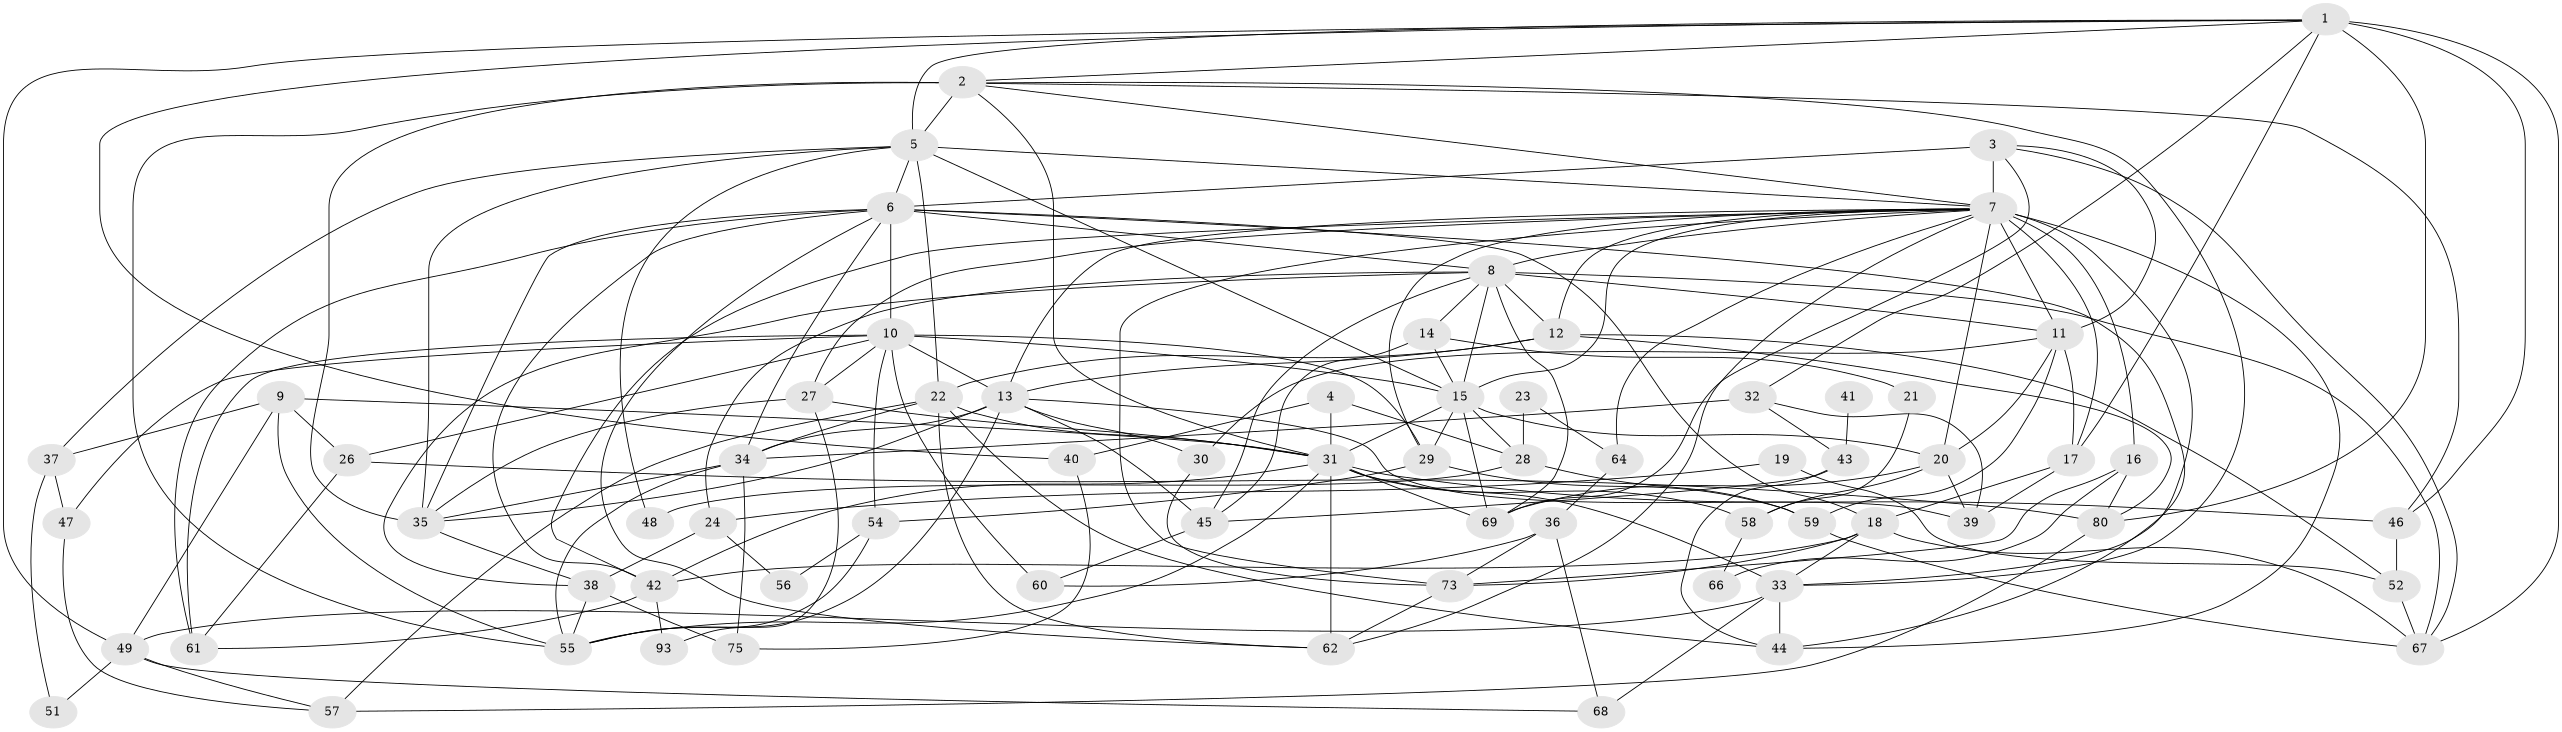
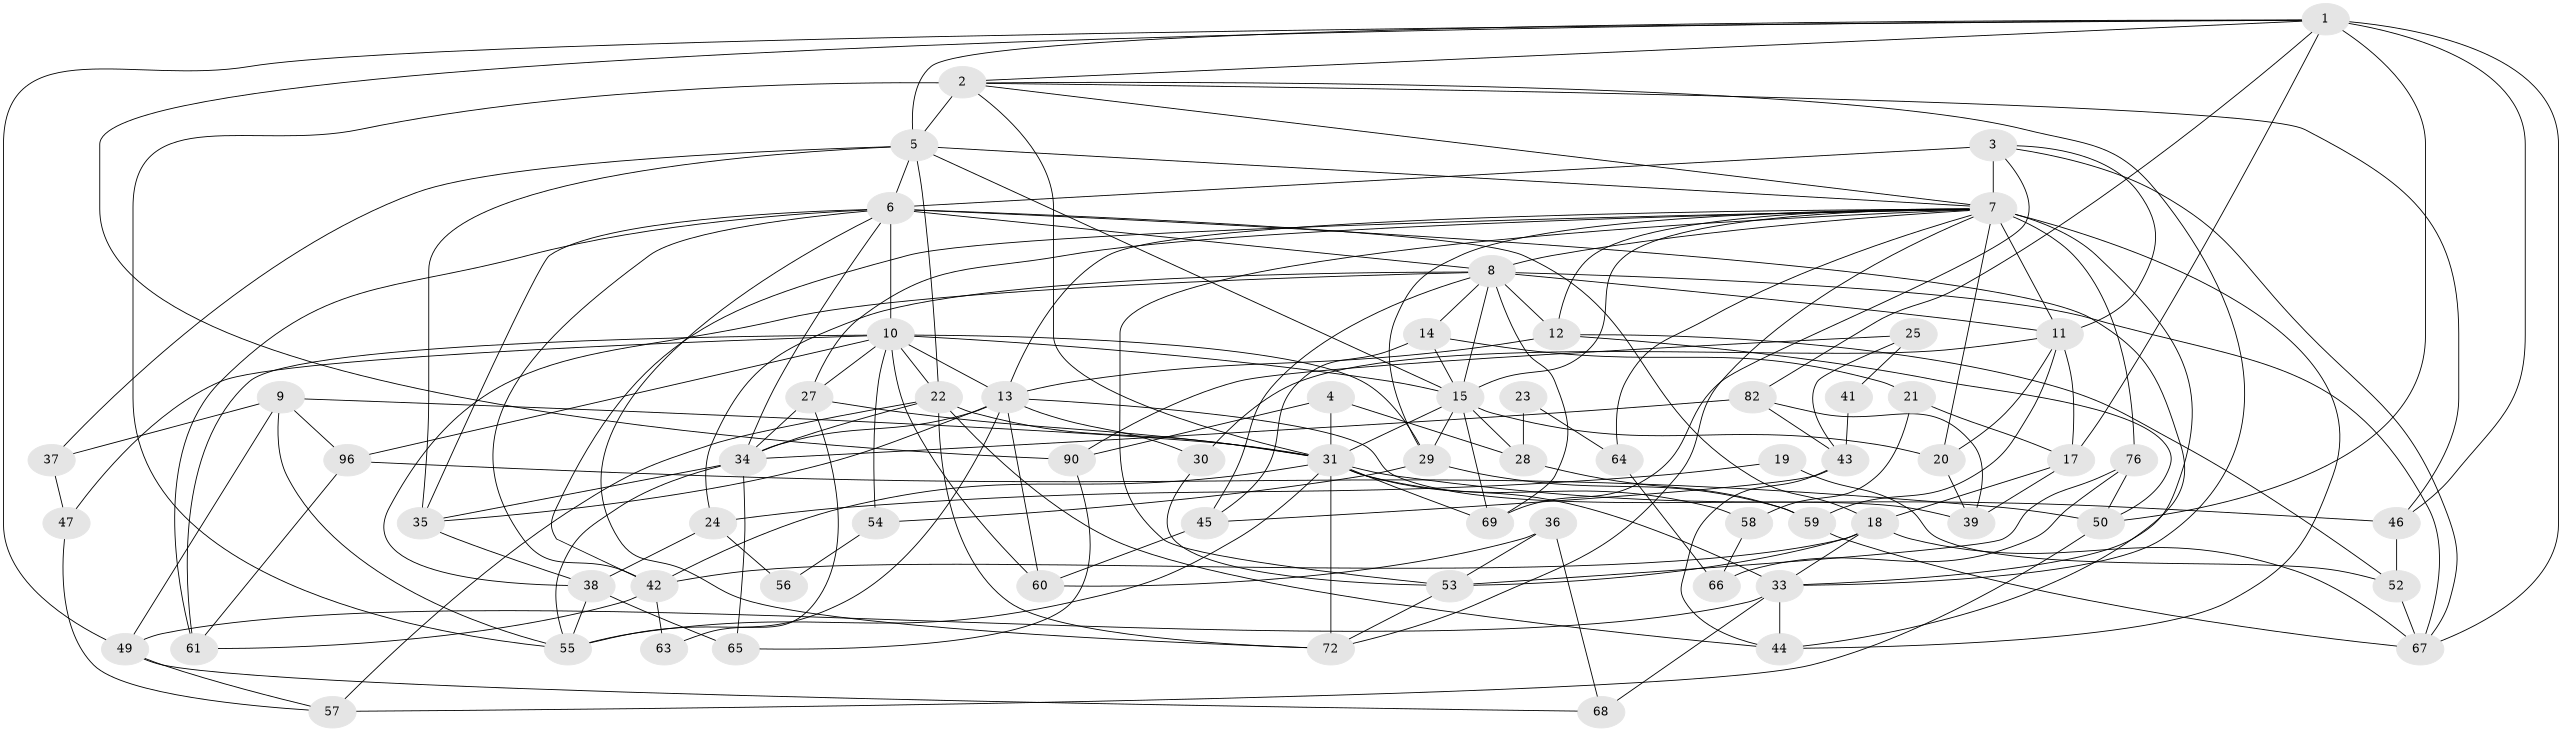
edge "2" -- "35": removed
edge "7" -- "17": now "21" -- "17"
node "25": added
edge "12" -- "22": now "10" -- "22"
node "32": label "32" -> "82"
edge "27" -- "35": now "27" -- "34"
node "26": label "26" -> "96"
node "40": label "40" -> "90"
node "16": label "16" -> "76"
edge "13" -- "45": now "13" -- "60"
edge "20" -- "69": removed
edge "20" -- "58": removed
edge "64" -- "36": now "64" -- "66"
node "48": removed
node "80": label "80" -> "50"
node "73": label "73" -> "53"
edge "54" -- "55": removed
node "93": label "93" -> "63"
node "75": label "75" -> "65"
node "62": label "62" -> "72"
node "51": removed
